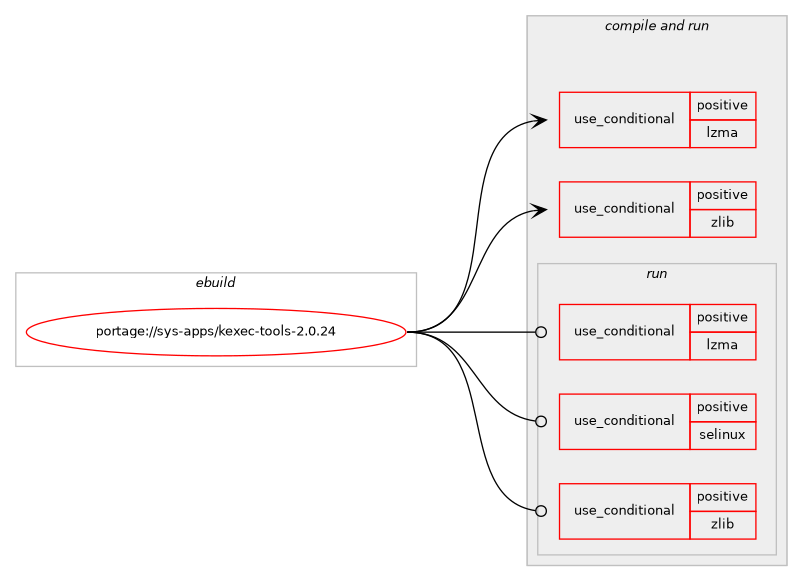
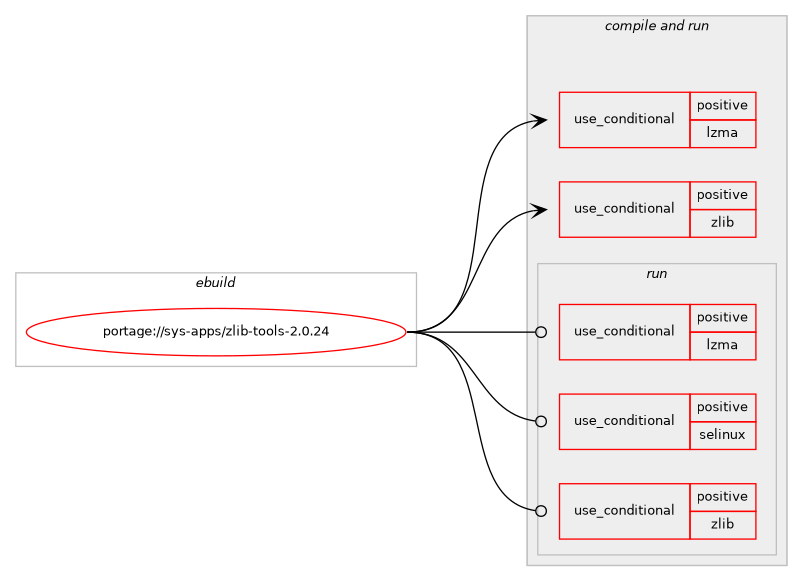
node "portage://sys-apps/kexec-tools-2.0.24": label "portage://sys-apps/kexec-tools-2.0.24" -> "portage://sys-apps/zlib-tools-2.0.24"
